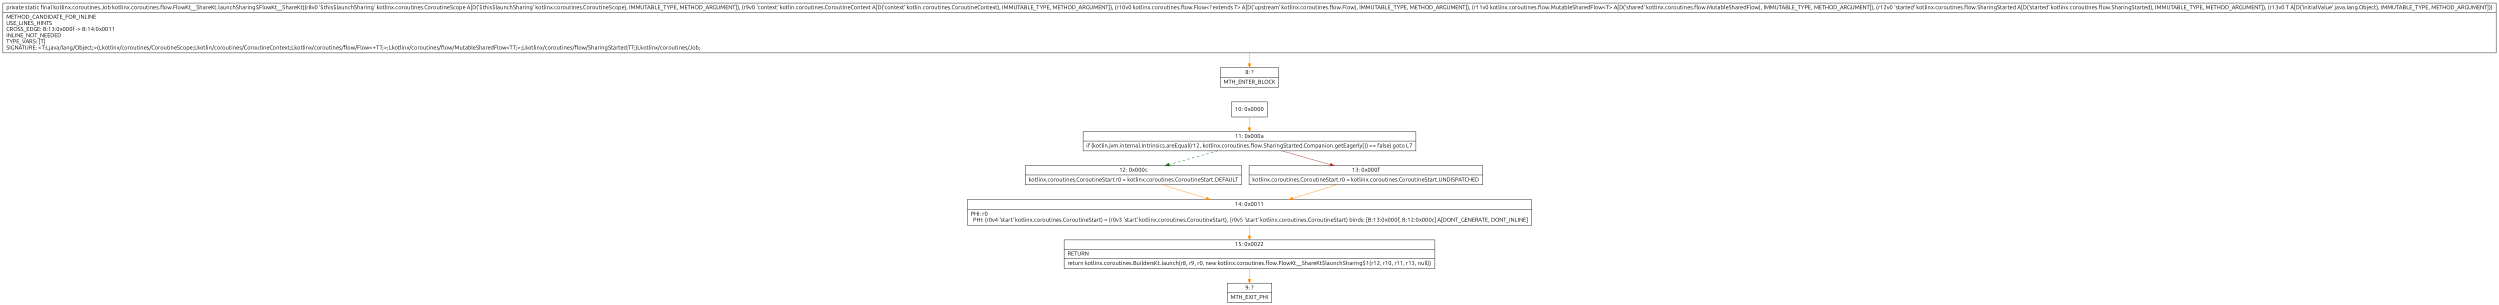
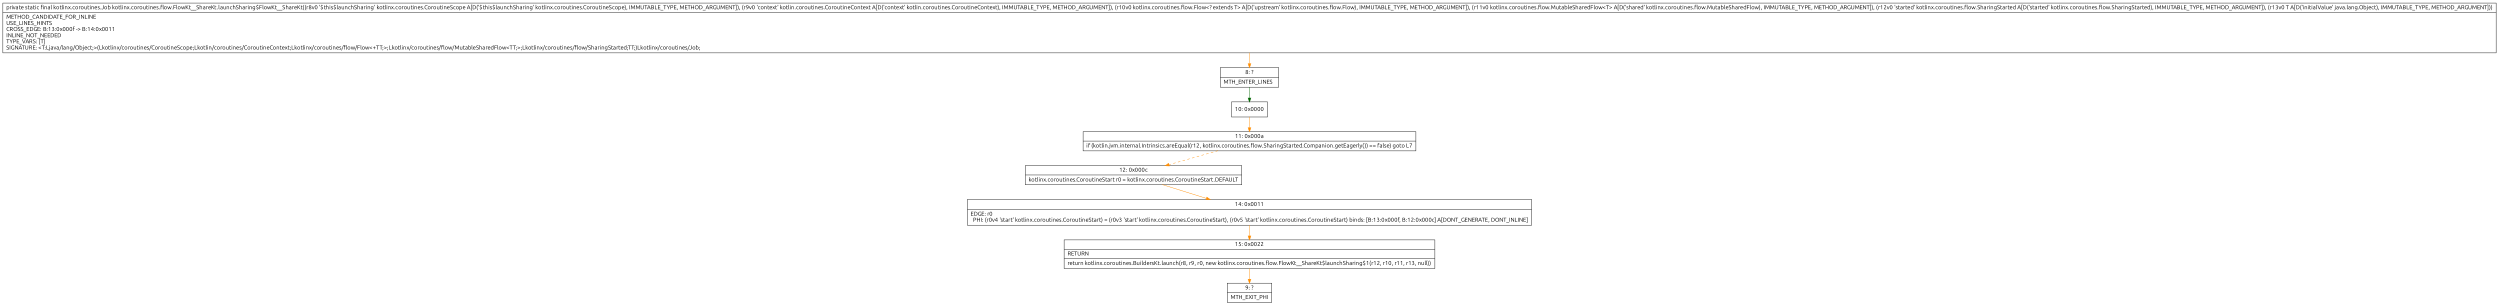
node "8: ?": text "MTH_ENTER_BLOCK" -> "MTH_ENTER_LINES"
edge "8: ?" -> "10: 0x0000": added
edge "11: 0x000a" -> "12: 0x000c": color darkgreen -> darkorange
node "13: 0x000f": removed
node "14: 0x0011": text "PHI: r0" -> "EDGE: r0"
